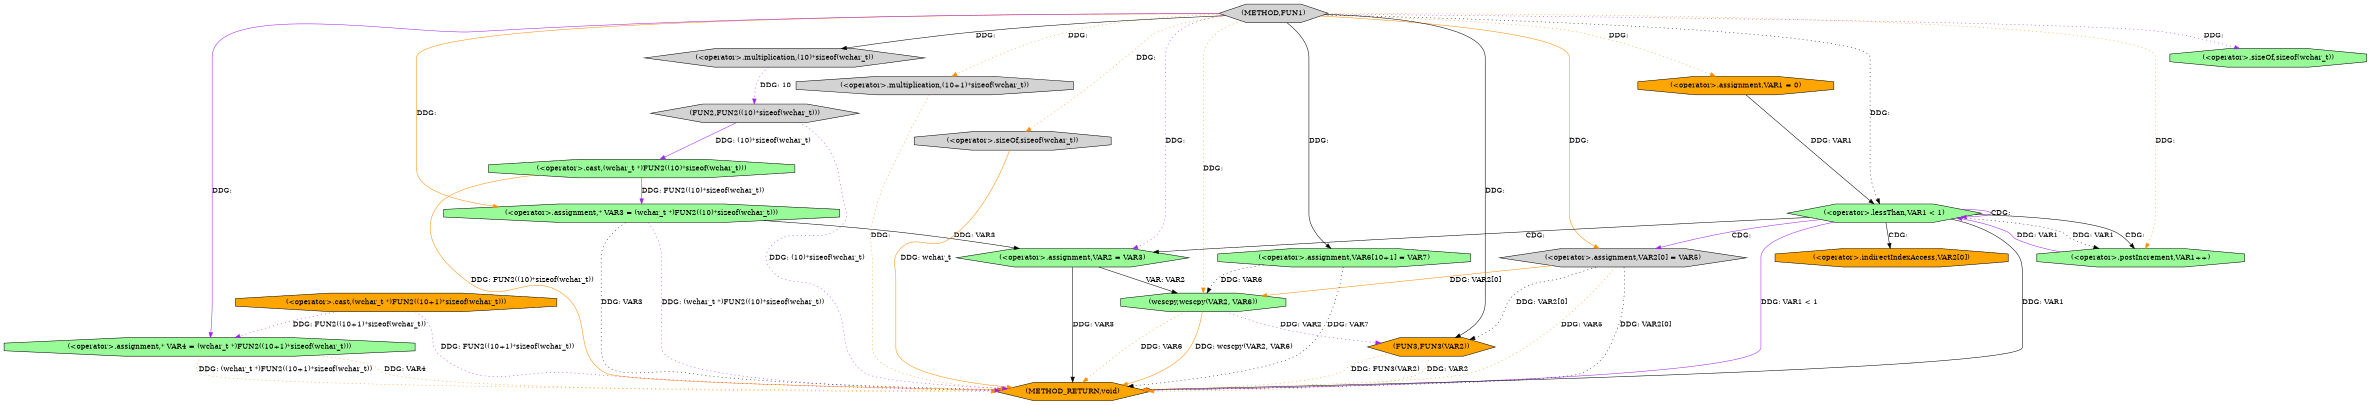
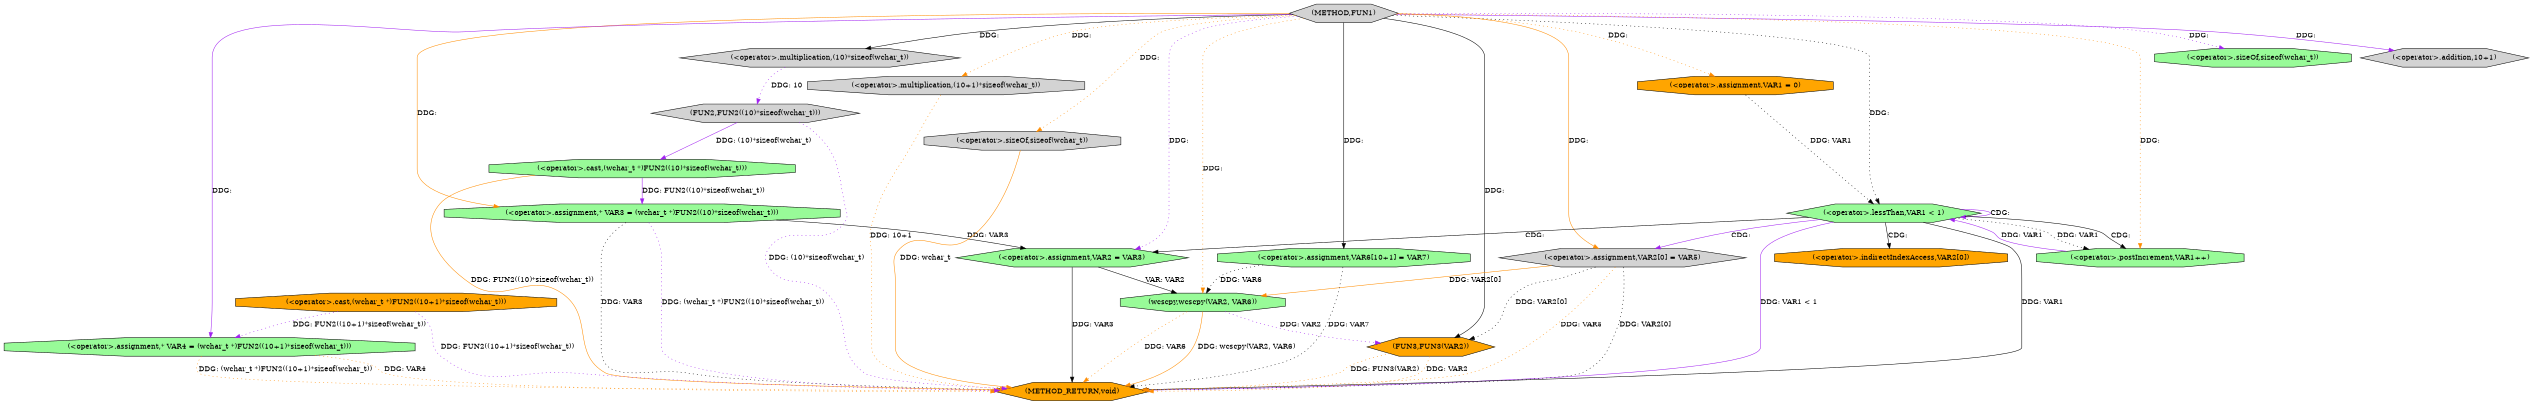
node "(<operator>.addition,10+1)": added
edge "(<operator>.assignment,VAR1 = 0)" -> "(<operator>.lessThan,VAR1 < 1)": style solid -> dotted
edge "(<operator>.multiplication,(10+1)*sizeof(wchar_t))" -> "(METHOD_RETURN,void)": label "DDG: " -> "DDG: 10+1"
